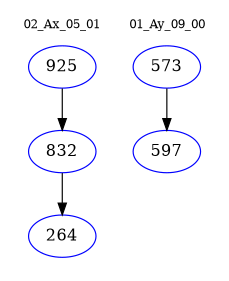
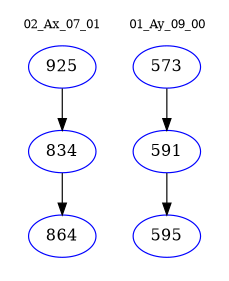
cluster "02_Ax_05_01": label "02_Ax_05_01" -> "02_Ax_07_01"
node "832": label "832" -> "834"
node "597": label "597" -> "591"
node "264": label "264" -> "864"
node "595": added
